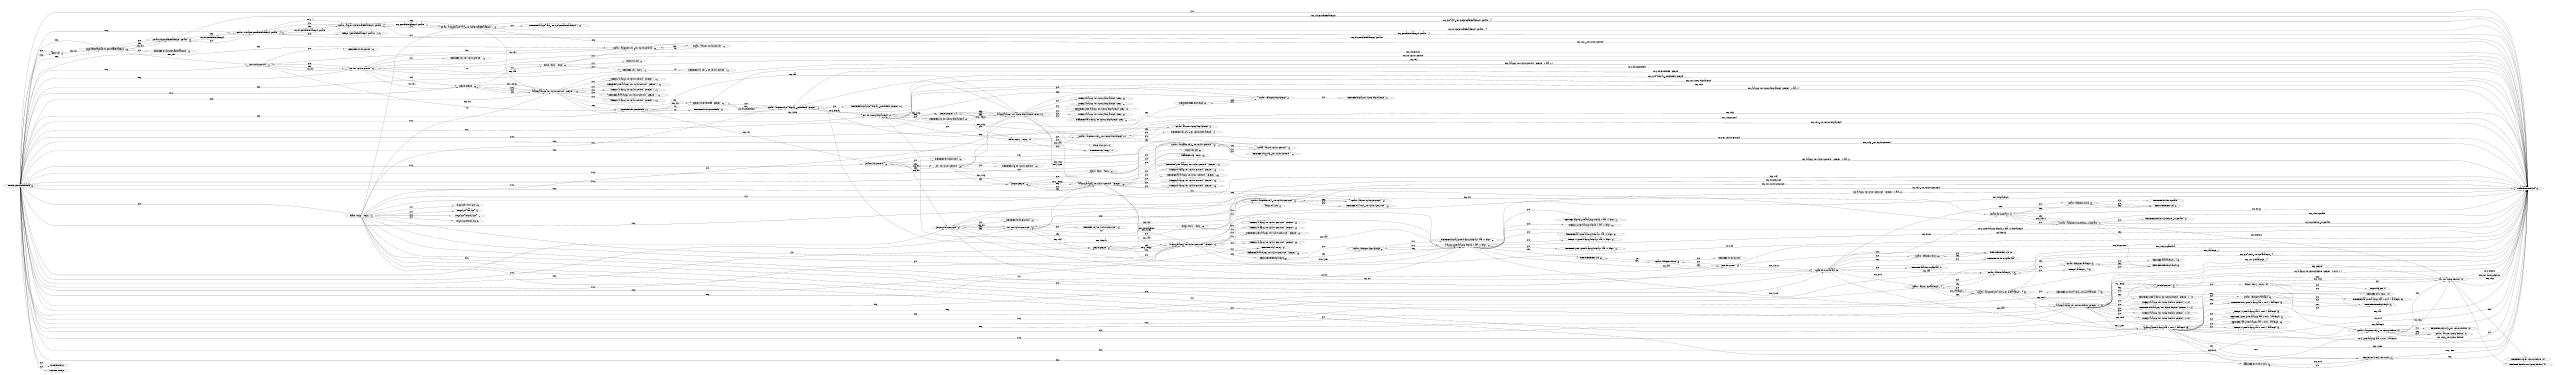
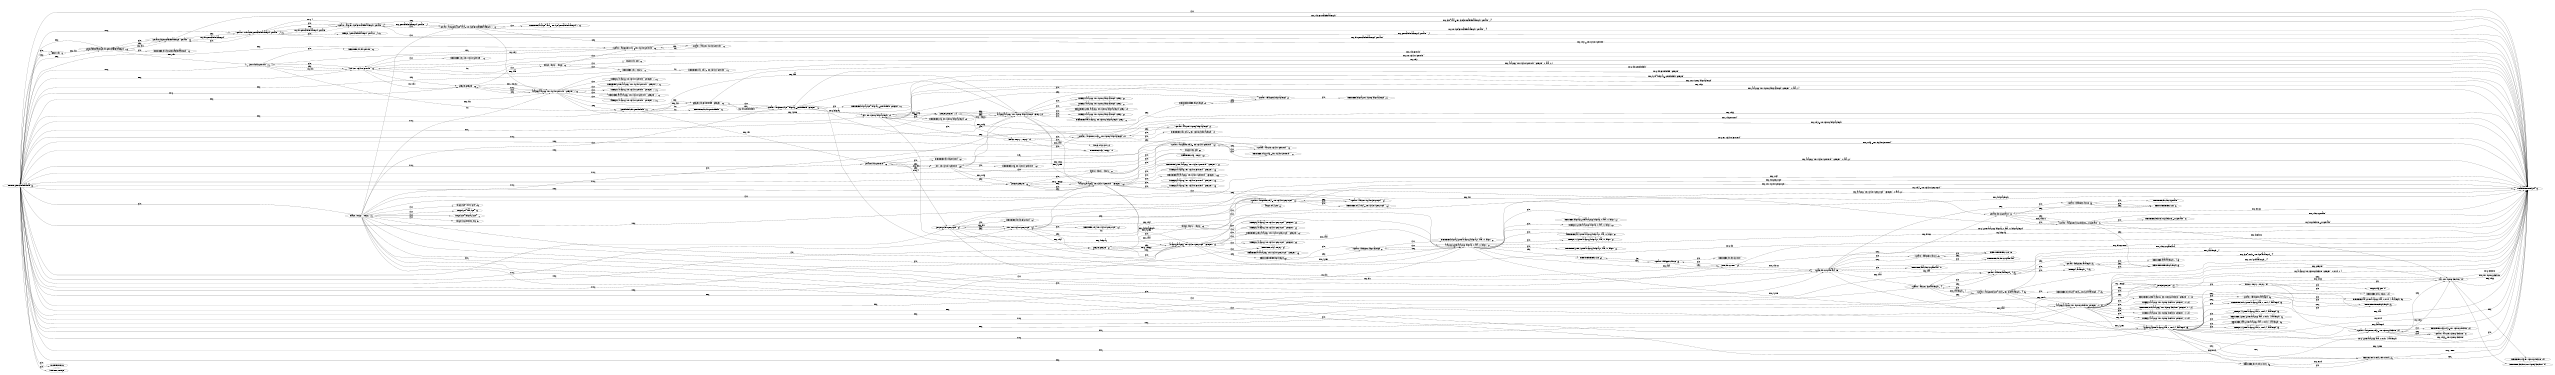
edge "(getUserId,this.getUserId())" -> "(getGroupId,this.getGroupId())": label "DDG: this" -> "DDG: 4"
edge "(update,this.crc.update(data))" -> "(<operator>.alloc,new byte[data.length + 4])": label "DDG: result" -> "DDG: data"
